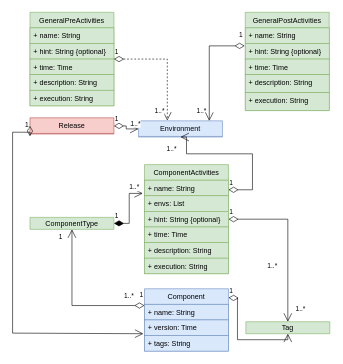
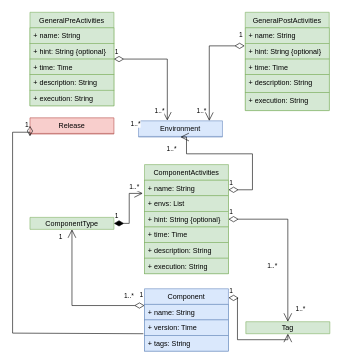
edge "GeneralPreActivities" -- "Environment": style dashed -> solid
edge "Release" -- "Environment": removed, label "1"
edge "Release" -- "+ version: Time": arrowhead open -> none
